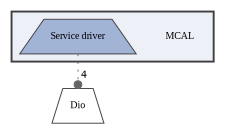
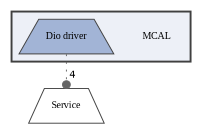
node "Service driver": label "Service driver" -> "Dio driver"
node "Dio": label "Dio" -> "Service"
